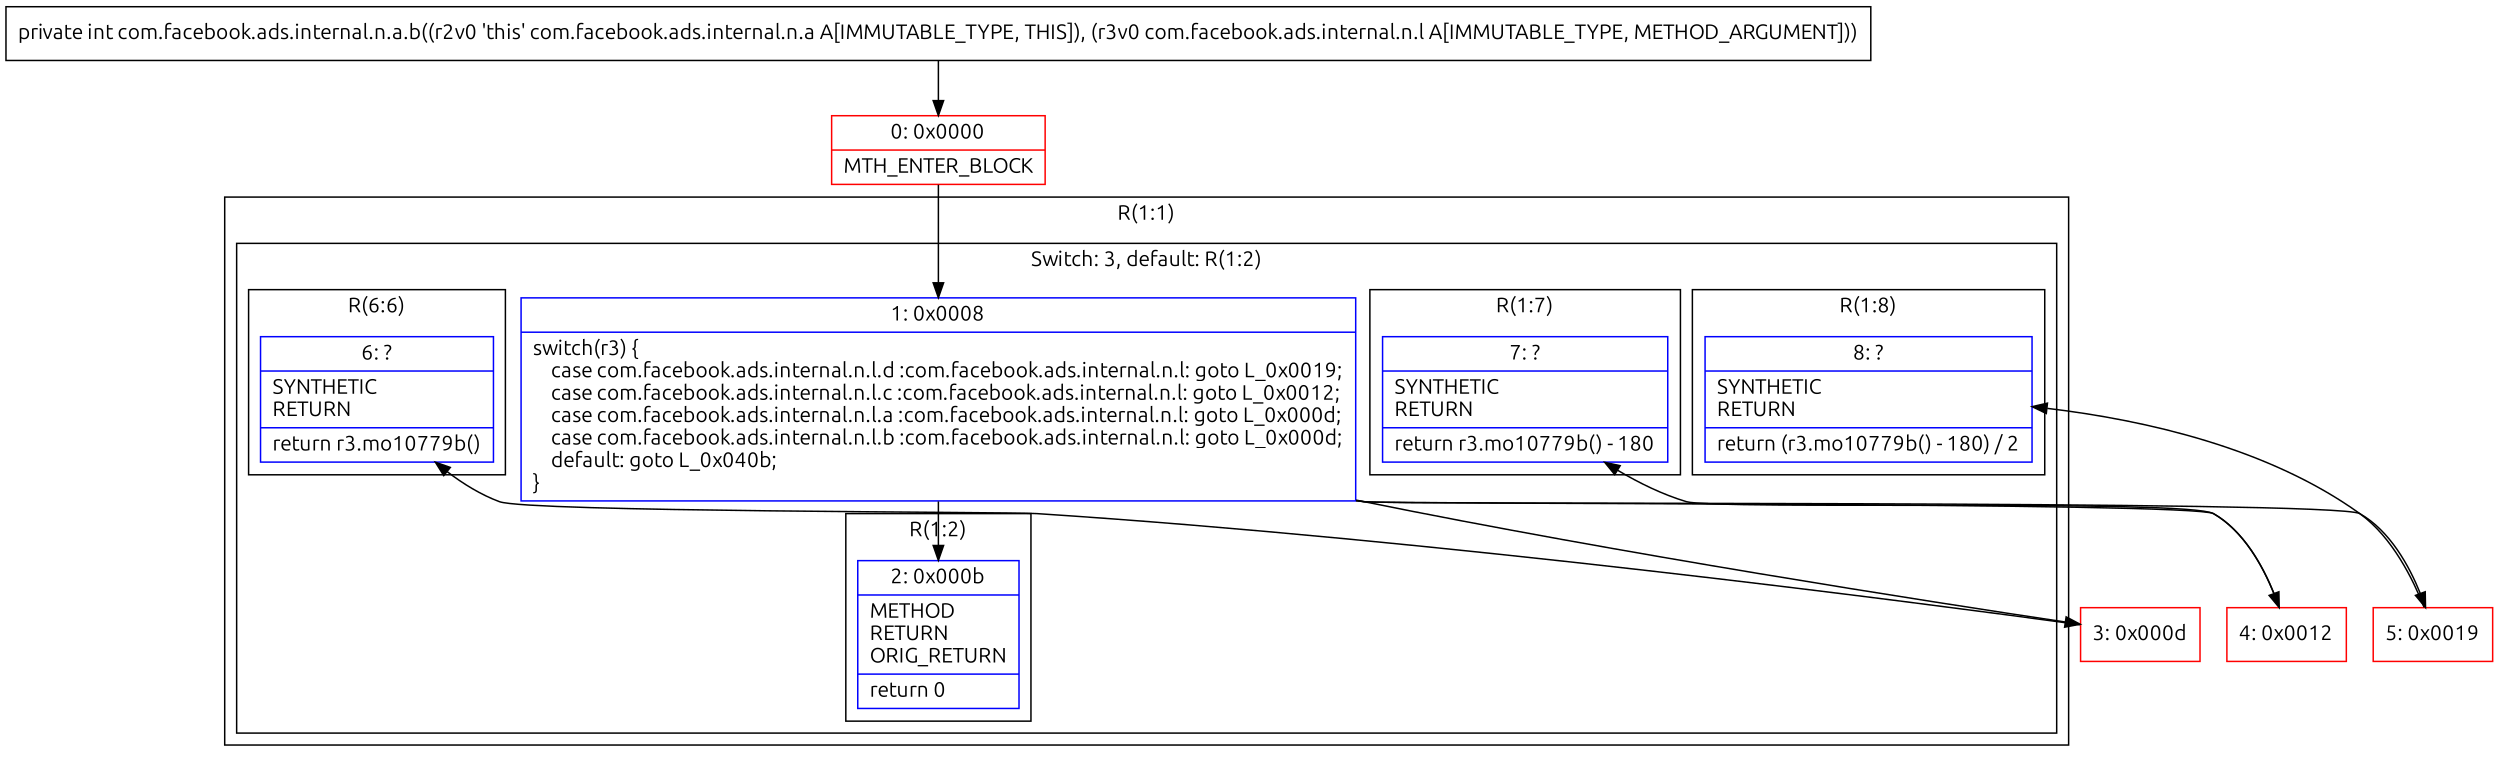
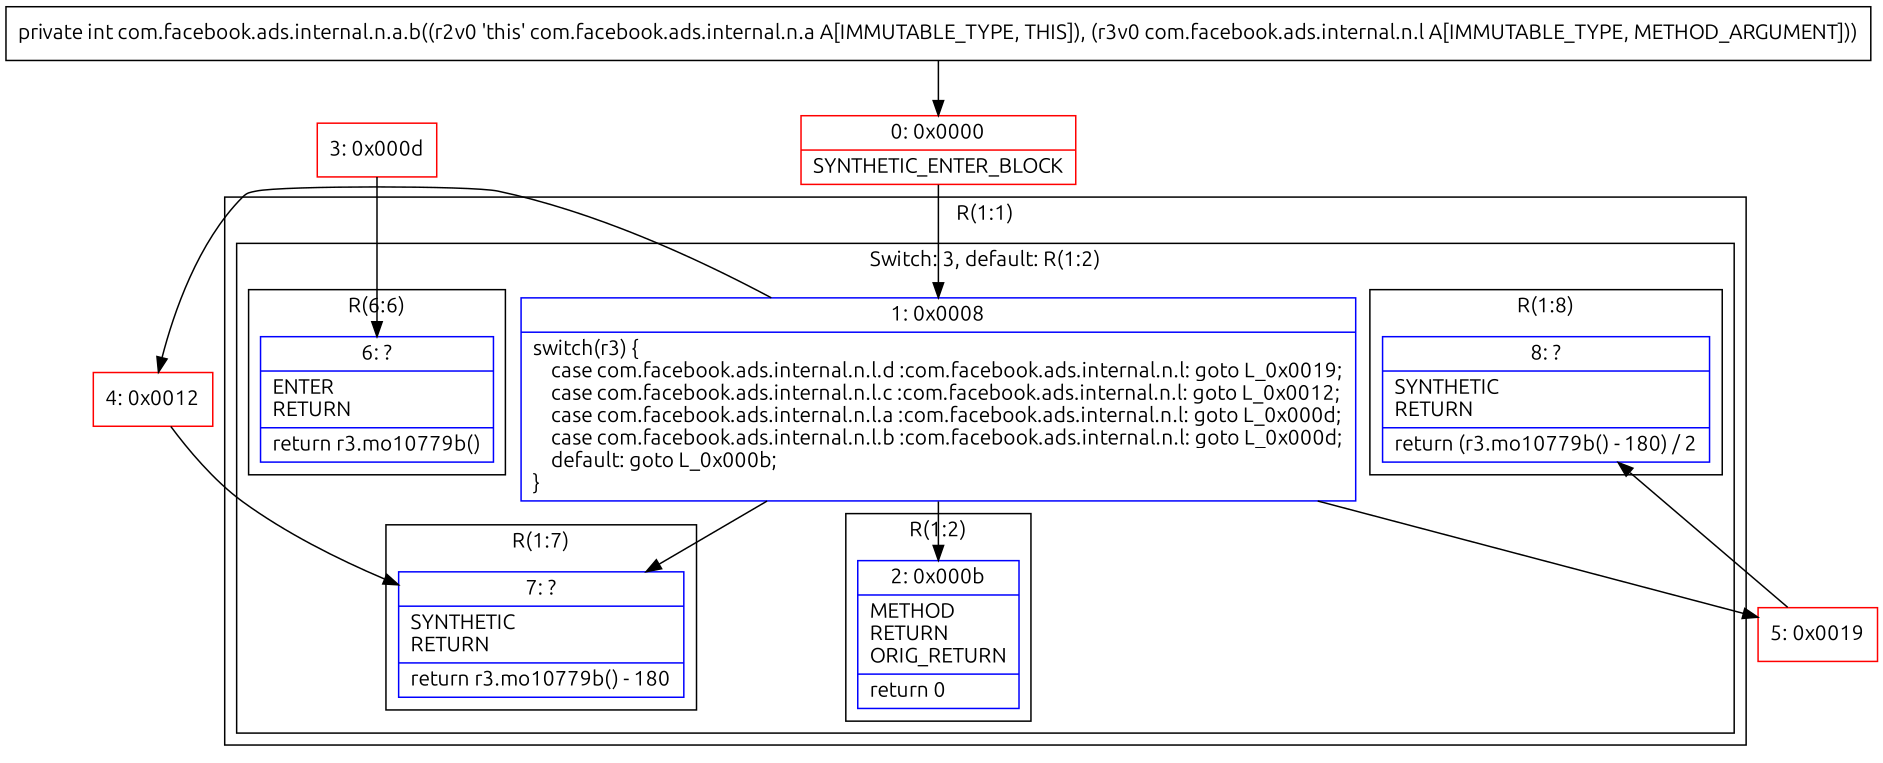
node "0: 0x0000": text "MTH_ENTER_BLOCK" -> "SYNTHETIC_ENTER_BLOCK"
node "6: ?": text "SYNTHETIC" -> "ENTER"
node "1: 0x0008": text "default: goto L_0x040b;" -> "default: goto L_0x000b;"
edge "1: 0x0008" -> "3: 0x000d": now "1: 0x0008" -> "7: ?"
